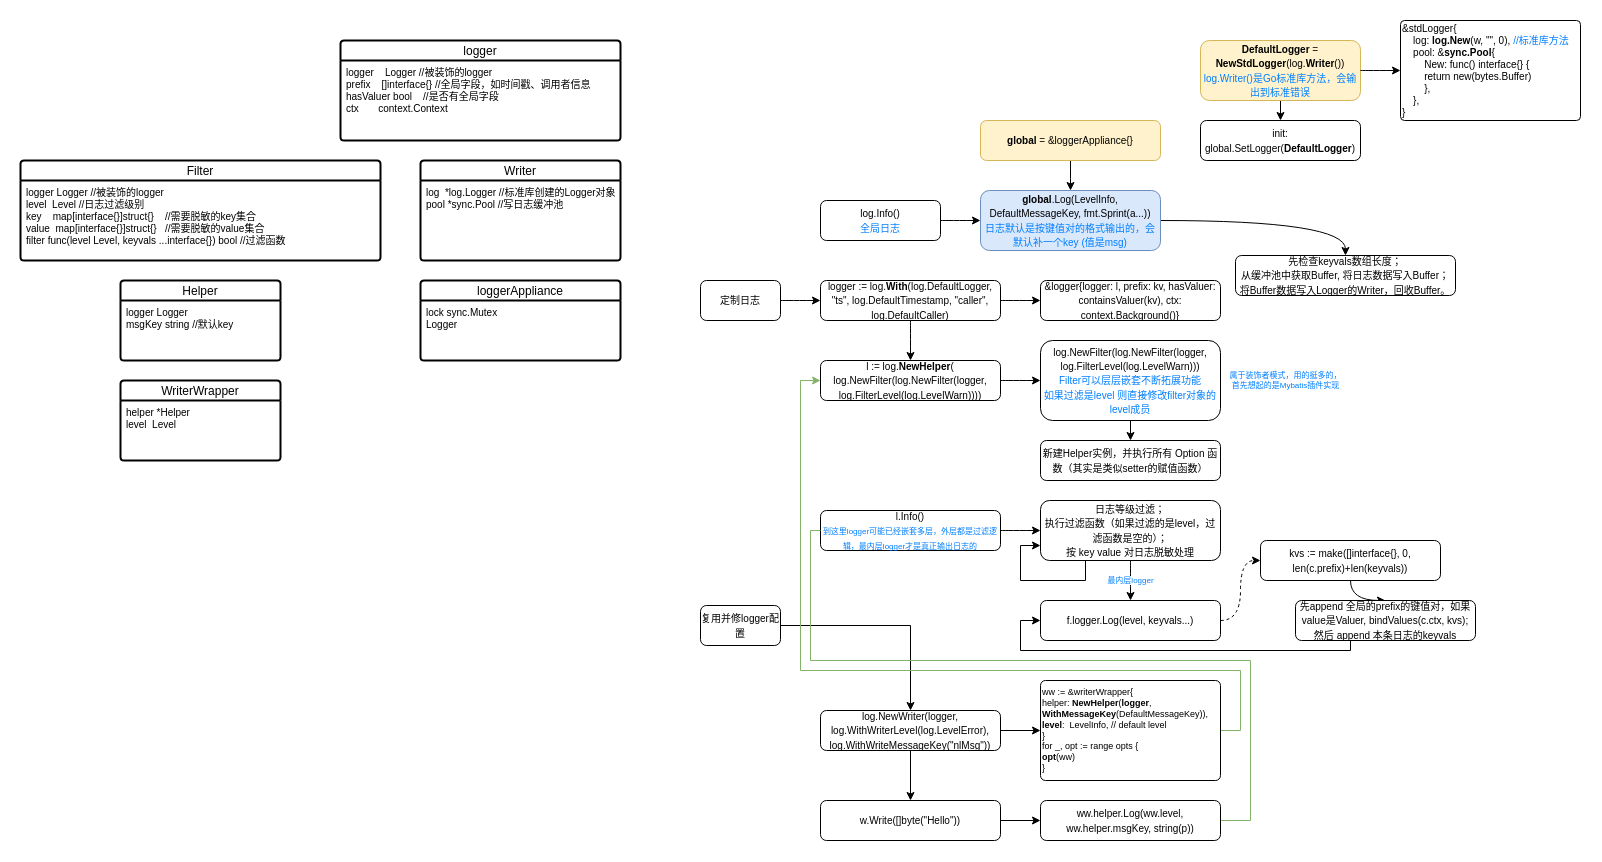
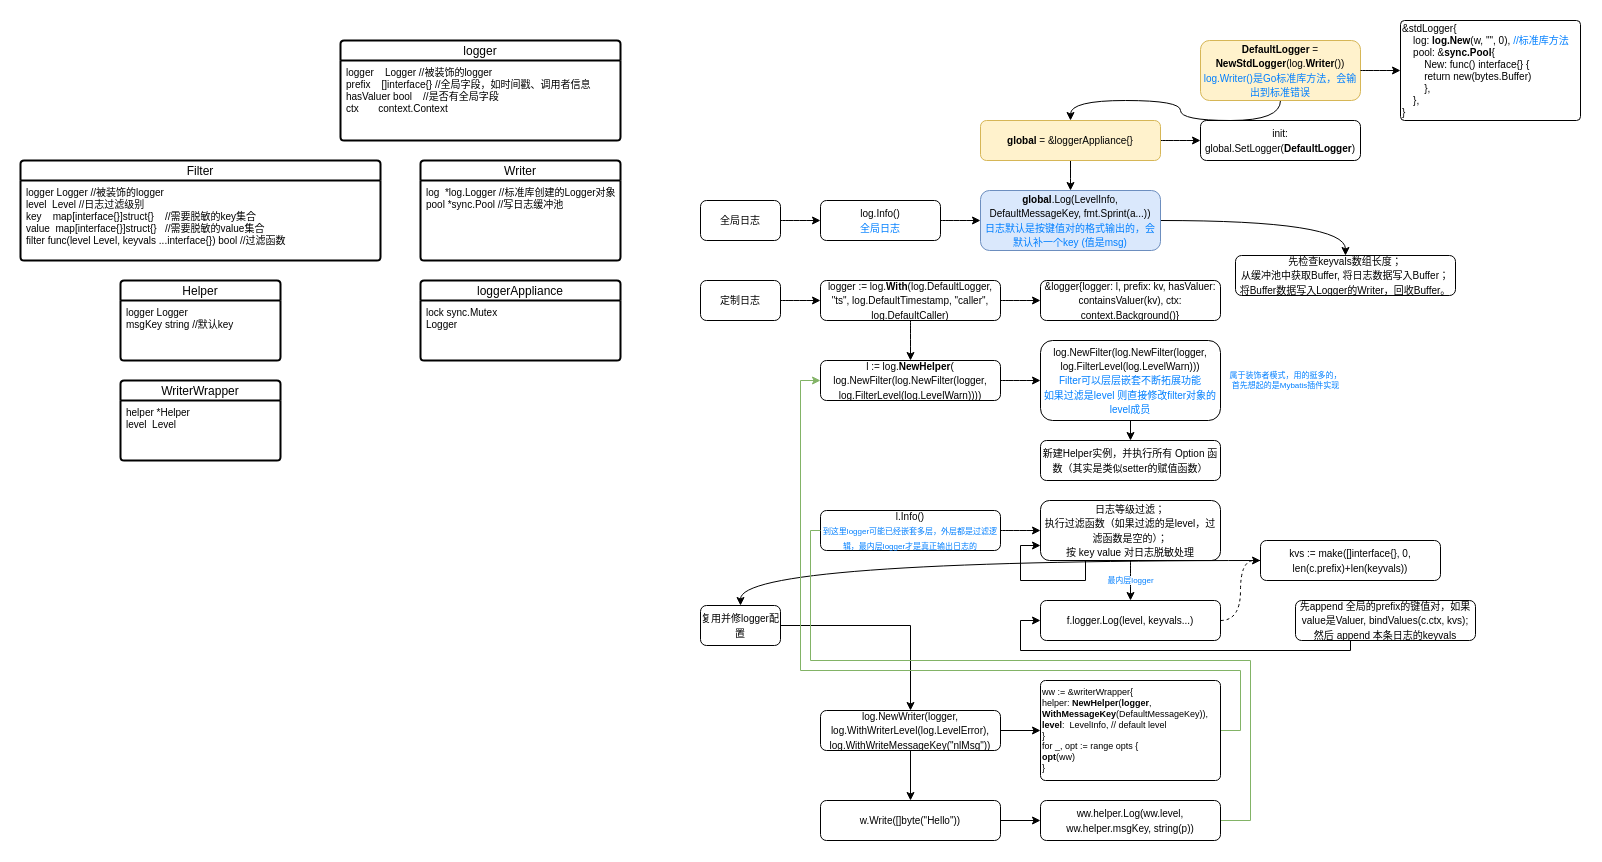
edge "DefaultLogger = NewStdLogger(log.Writer()) log.Writer()是Go标准库方法，会输出到标准错误" -> "init: global.SetLogger(DefaultLogger)": now "DefaultLogger = NewStdLogger(log.Writer()) log.Writer()是Go标准库方法，会输出到标准错误" -> "global = &loggerAppliance{}"
edge "global = &loggerAppliance{}" -> "init: global.SetLogger(DefaultLogger)": added
node "全局日志": added
edge "全局日志" -> "log.Info() 全局日志": added
edge "kvs := make([]interface{}, 0, len(c.prefix)+len(keyvals))" -> "先append 全局的prefix的键值对，如果value是Valuer, bindValues(c.ctx, kvs); 然后 append 本条日志的keyvals": now "kvs := make([]interface{}, 0, len(c.prefix)+len(keyvals))" -> "复用并修logger配置"
